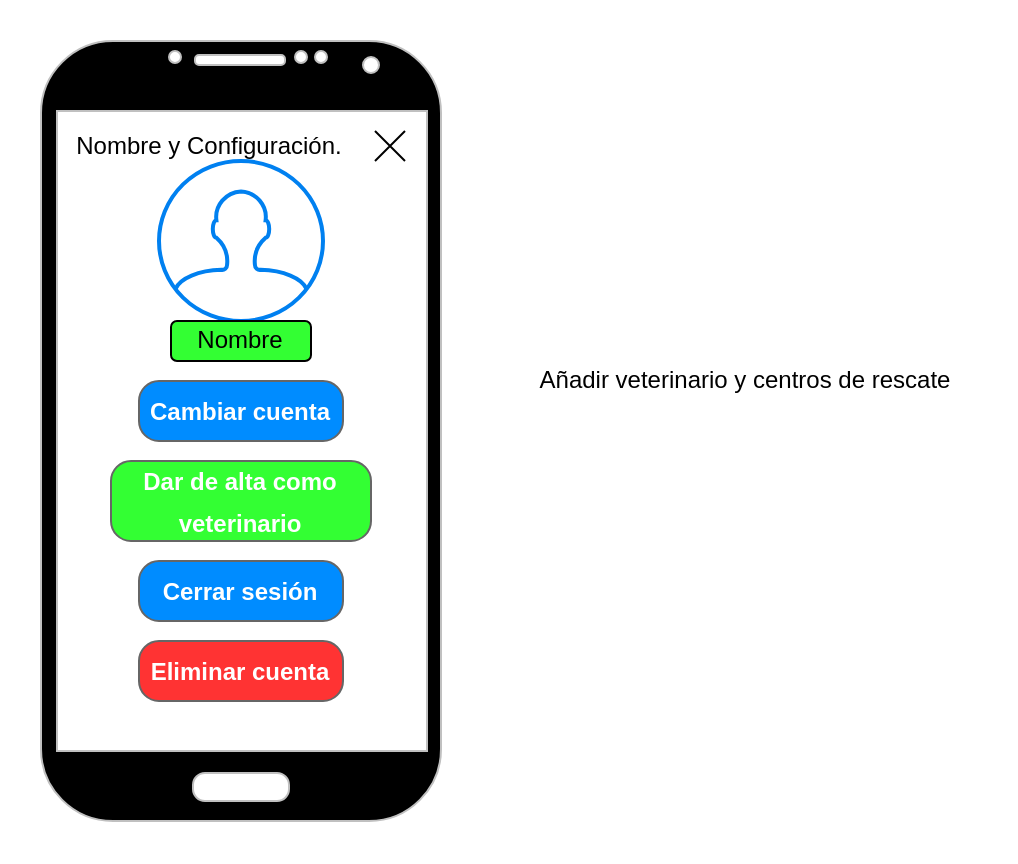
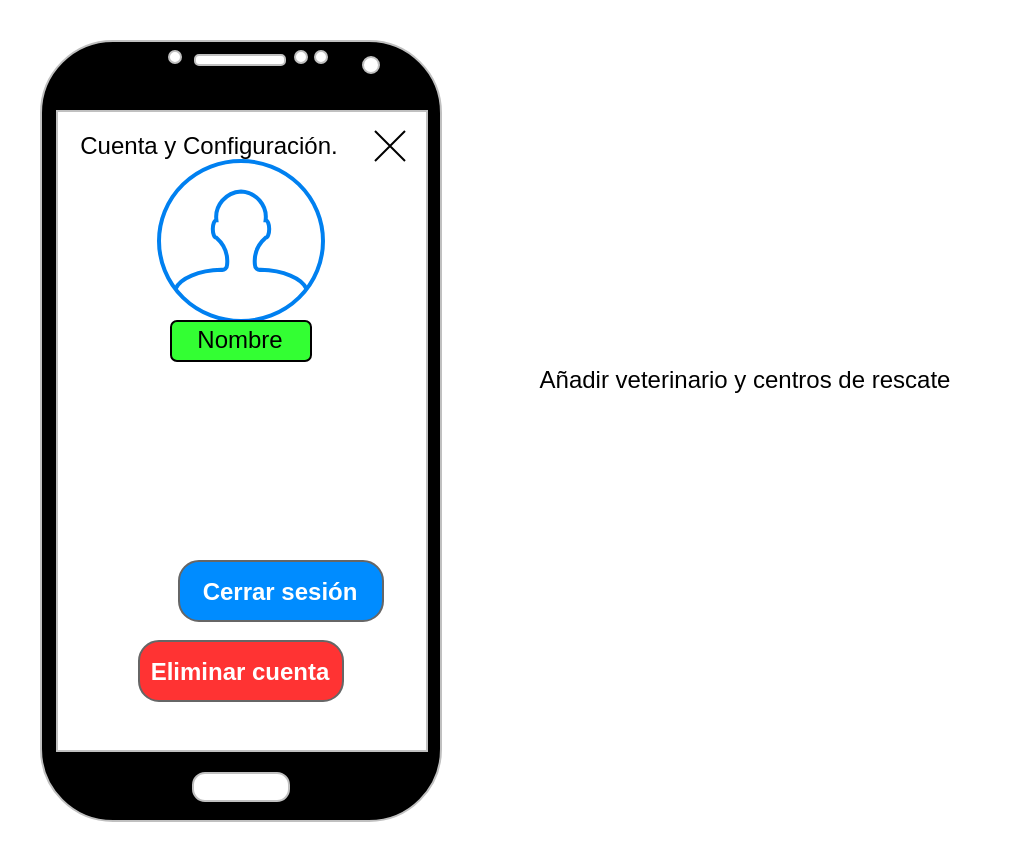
node "Nombre y Configuración.": label "Nombre y Configuración." -> "Cuenta y Configuración."
node "Cambiar cuenta": removed
node "Dar de alta como veterinario": removed
node "Cerrar sesión": moved (241, 591) -> (281, 591)
